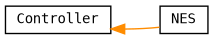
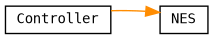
edge "NES" -> "Controller": reversed
